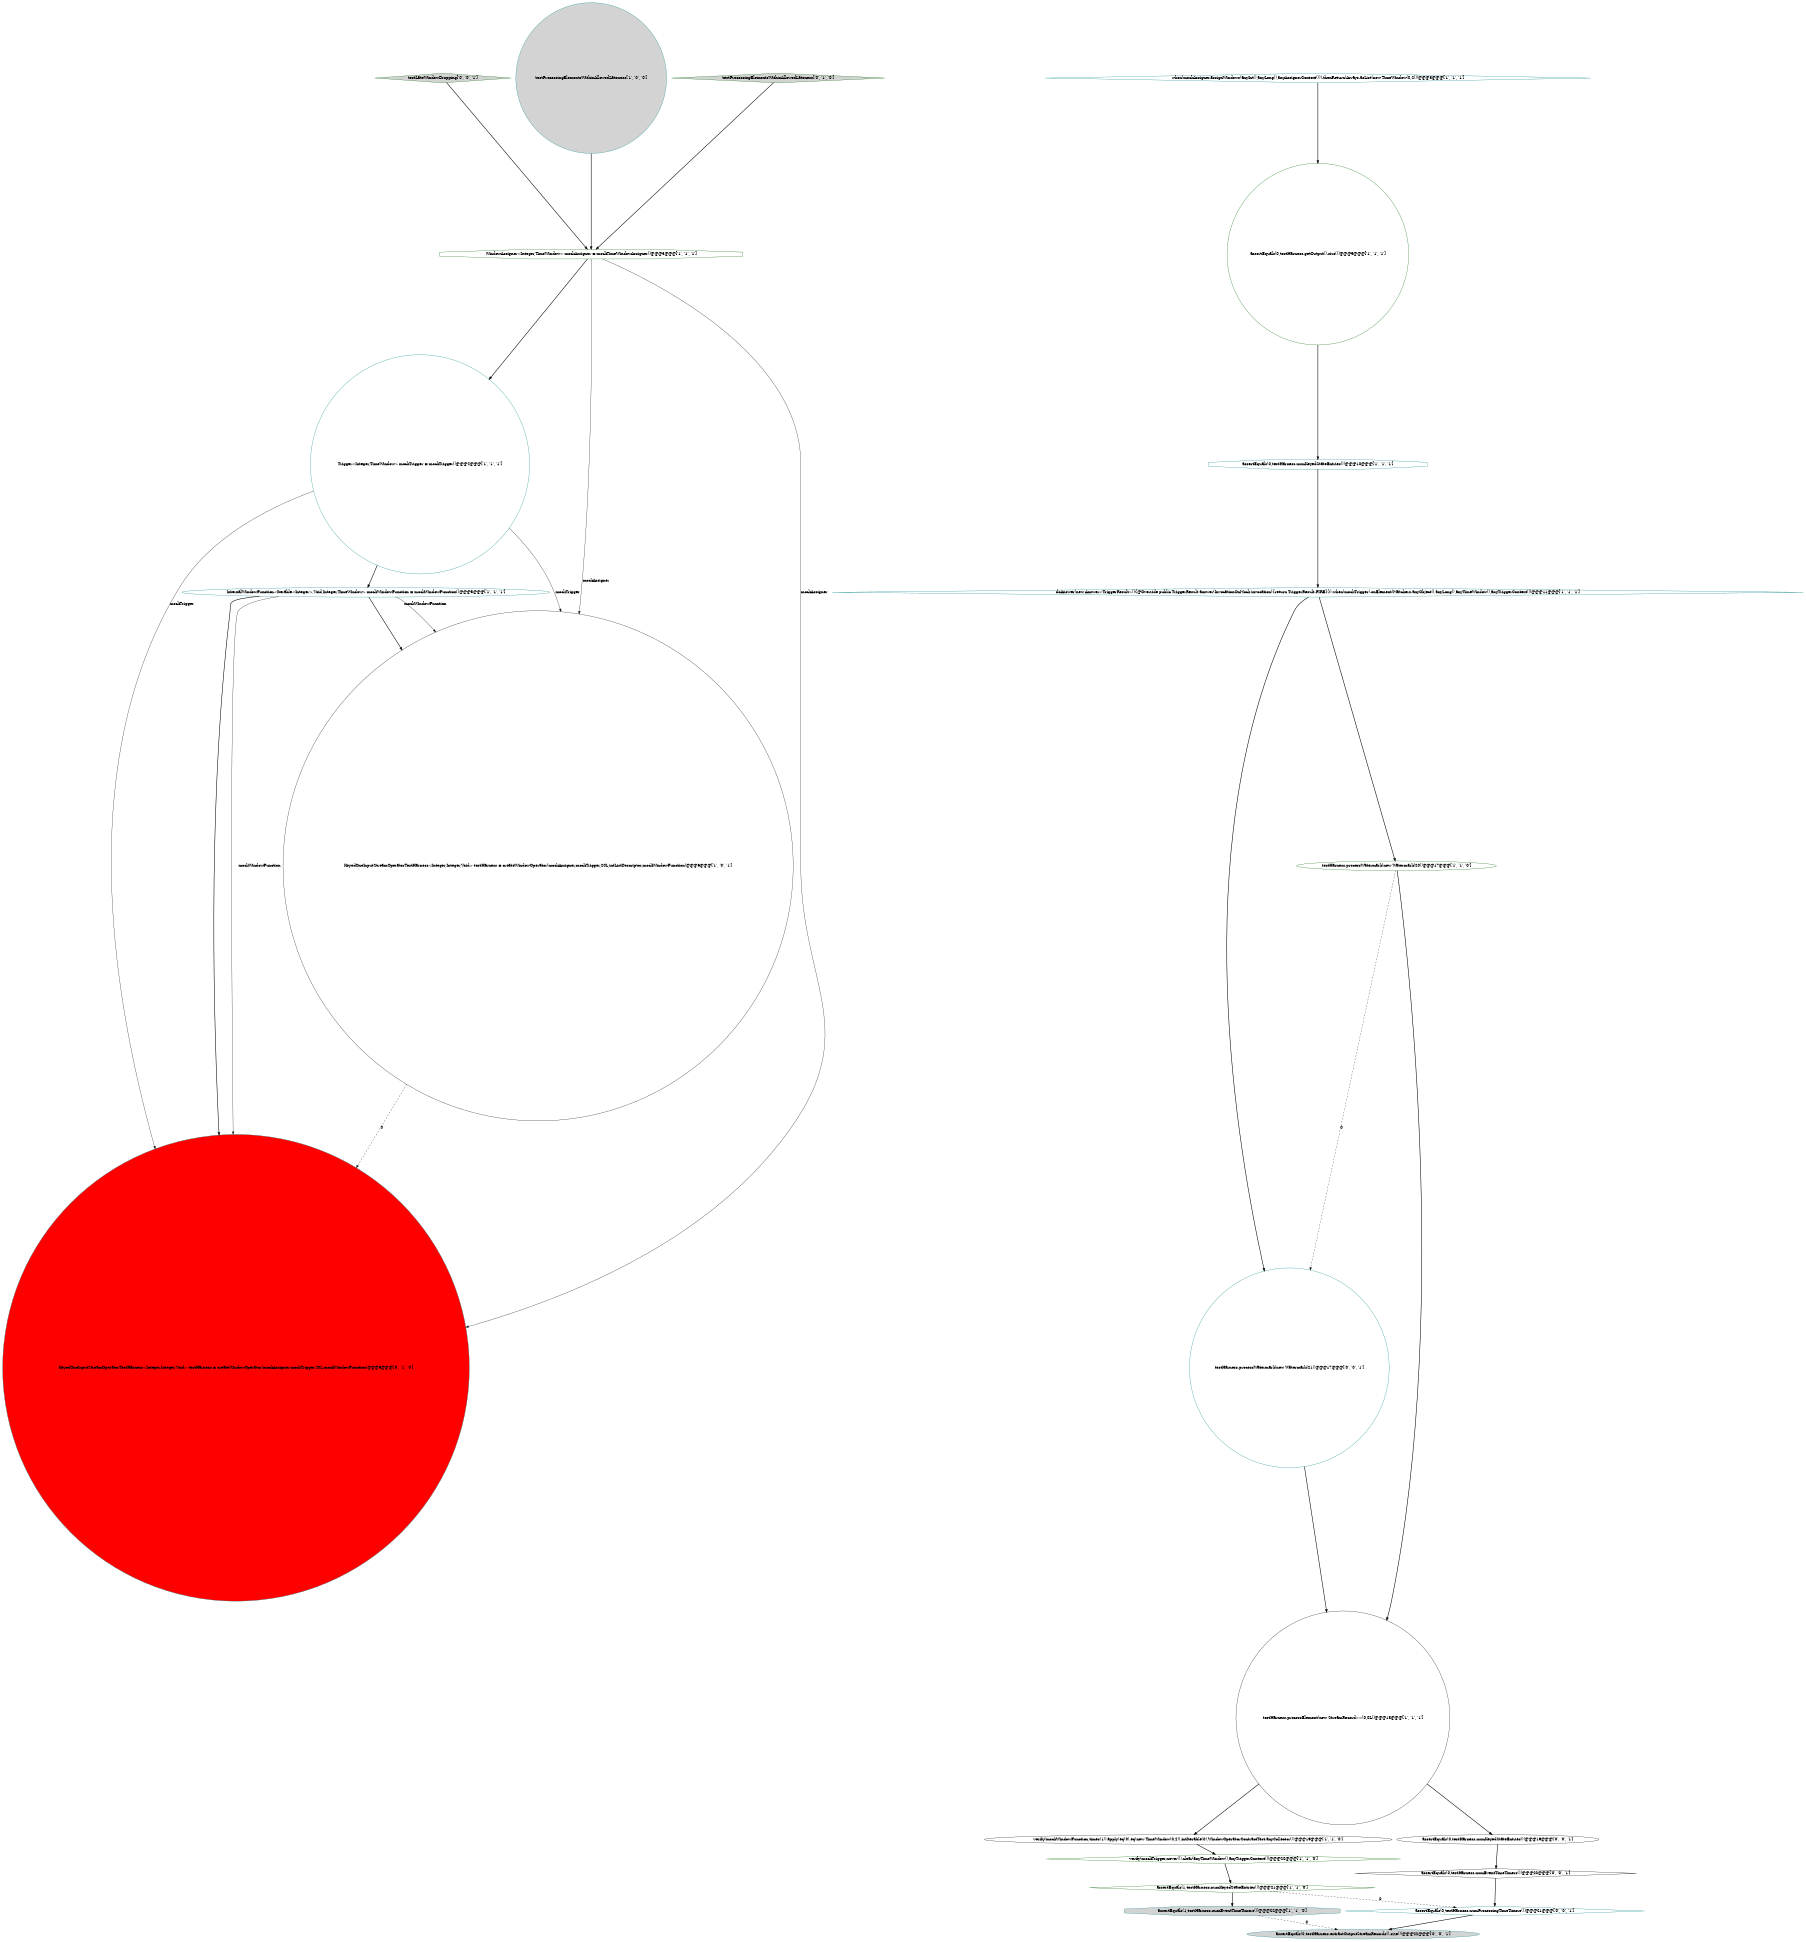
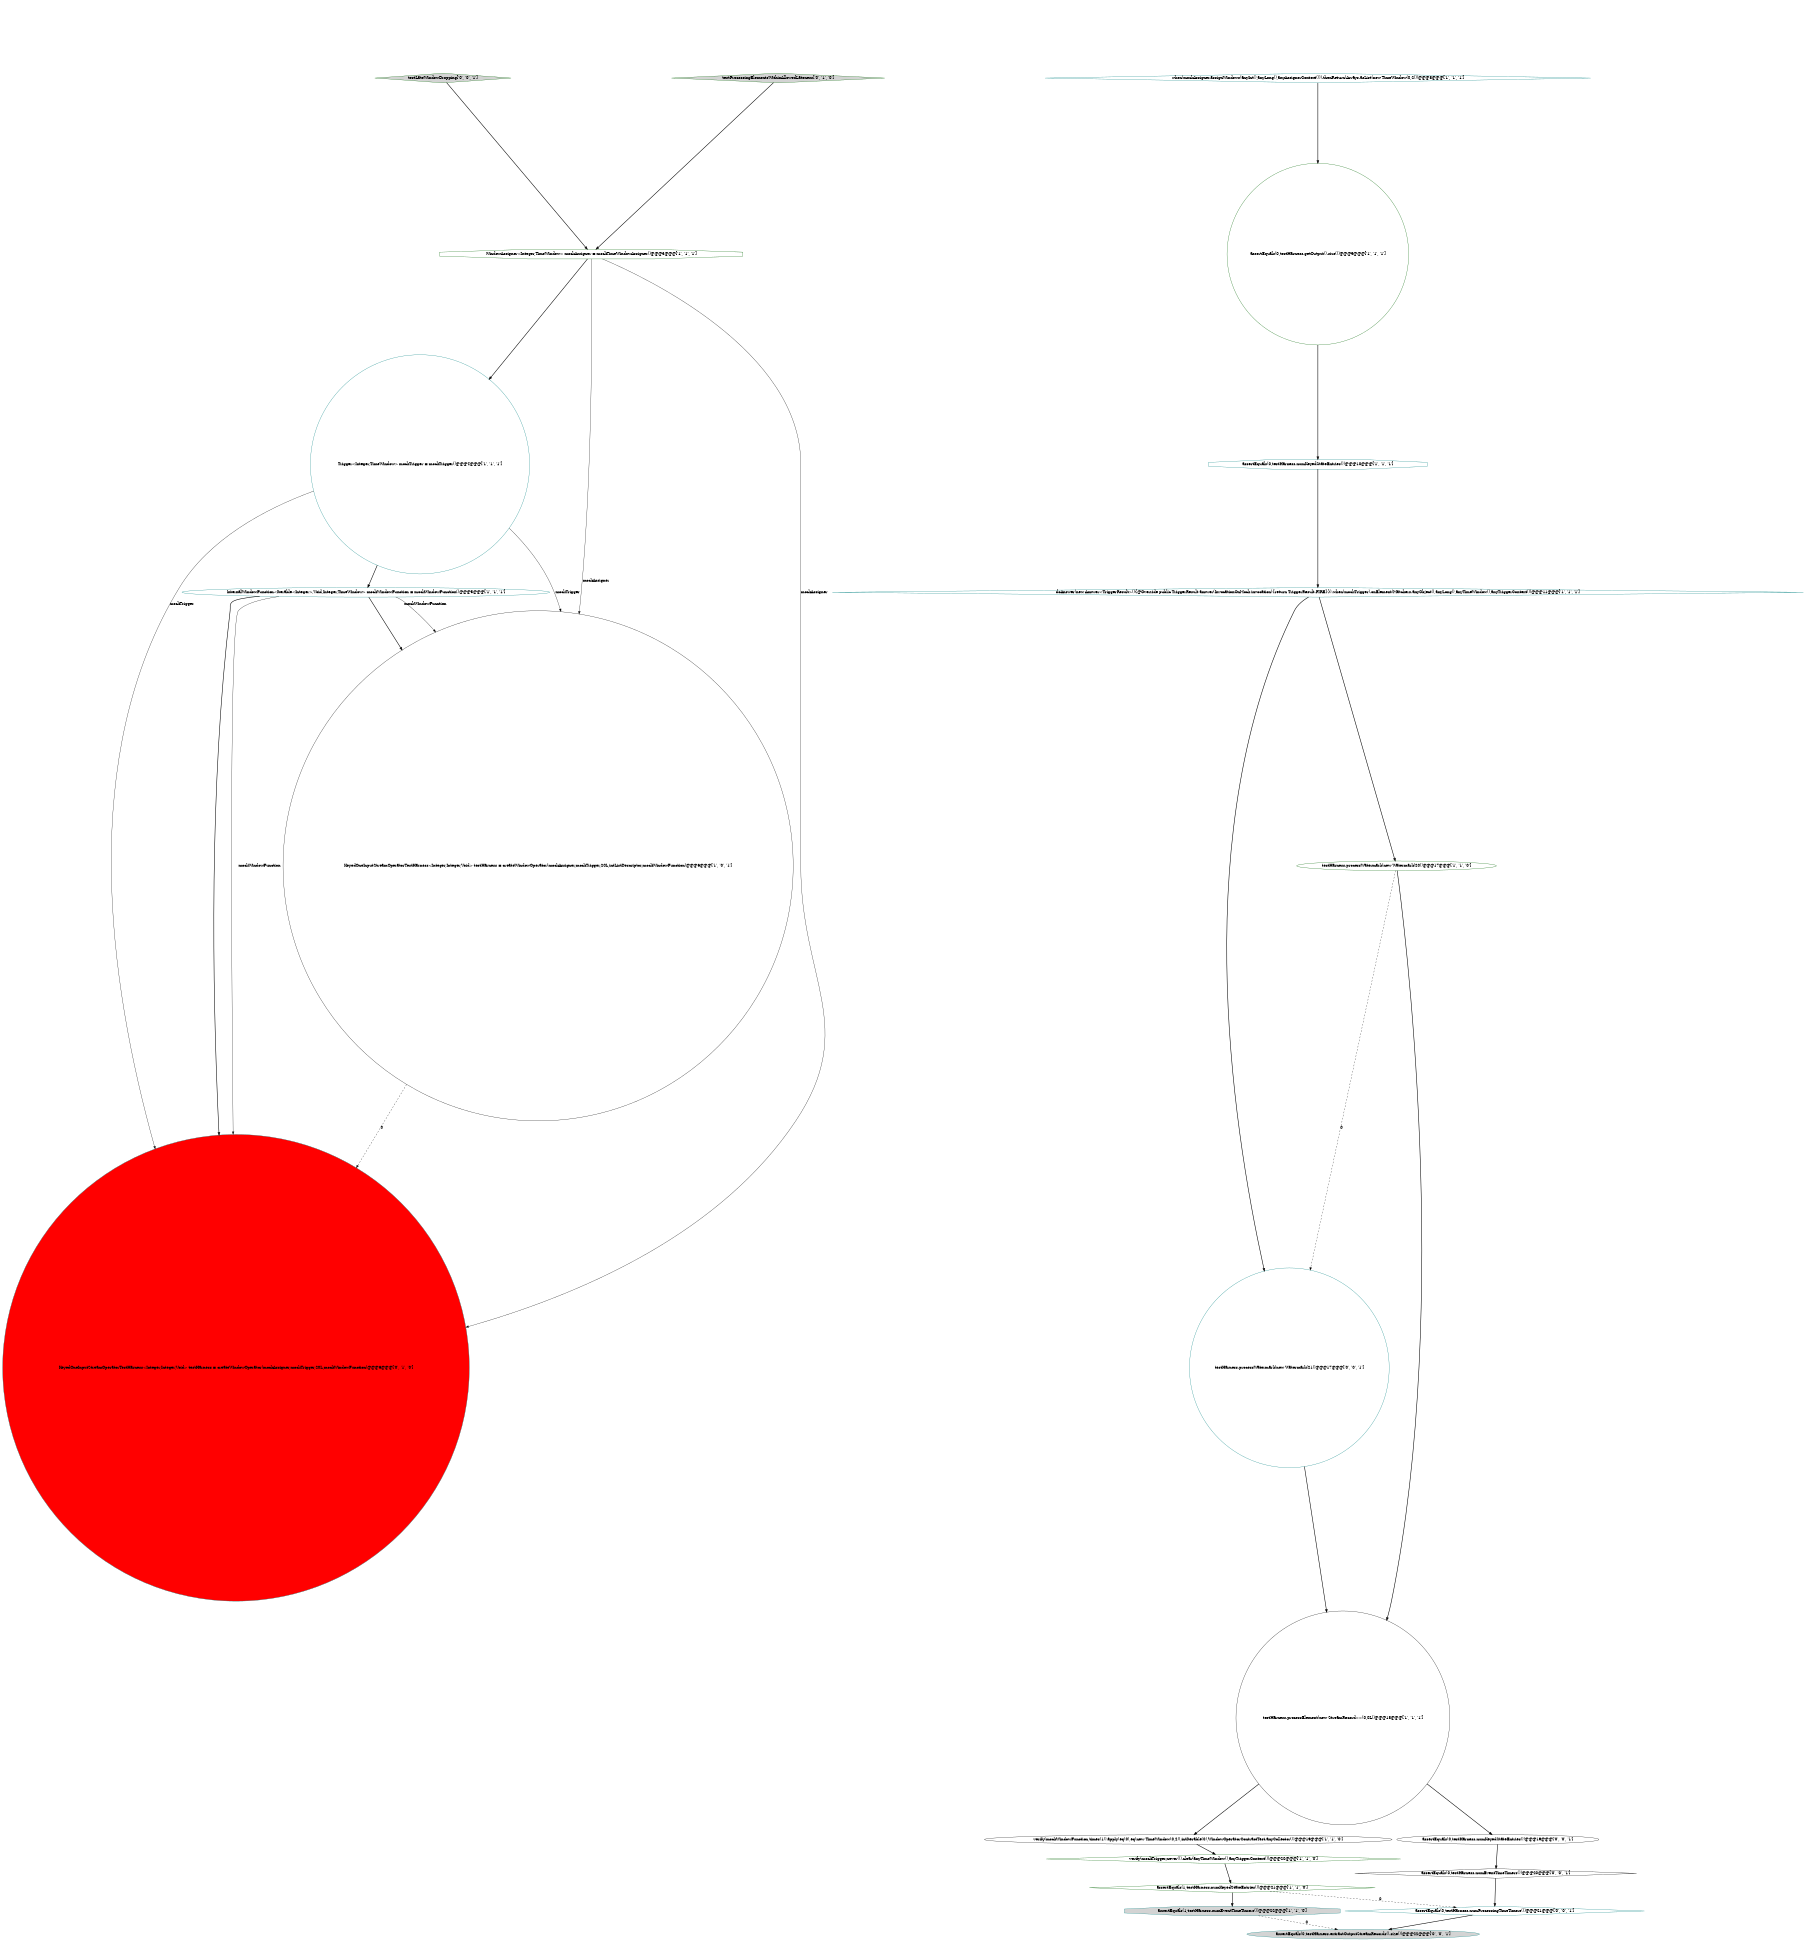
node "testProcessingElementsWithinAllowedLateness['1', '0', '0']": removed
